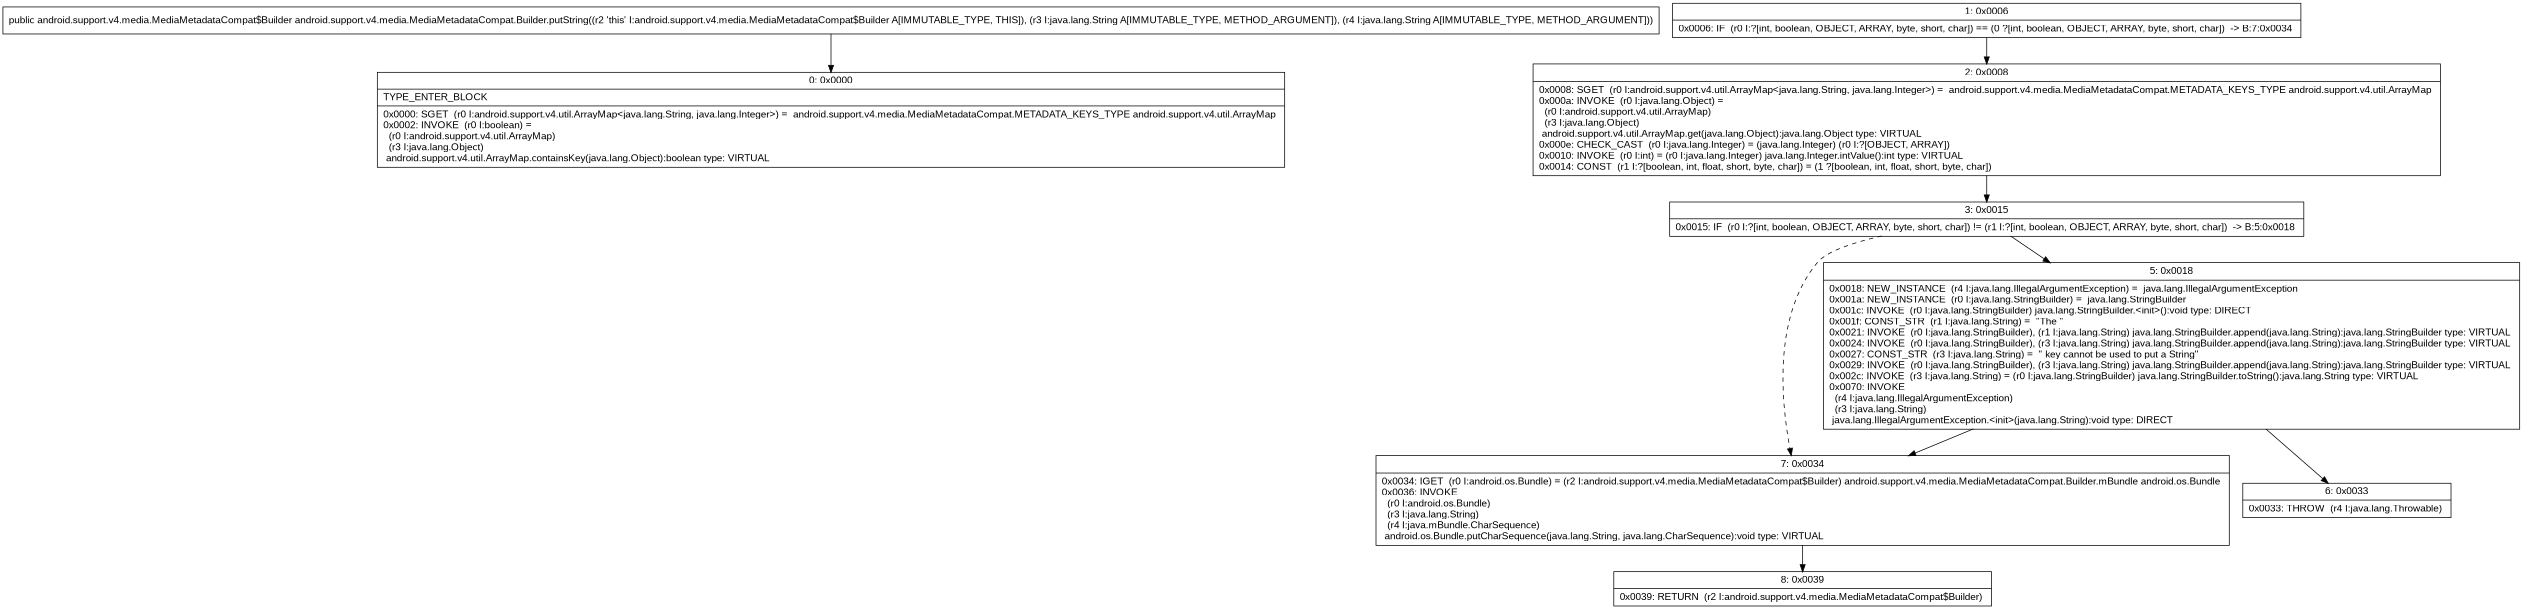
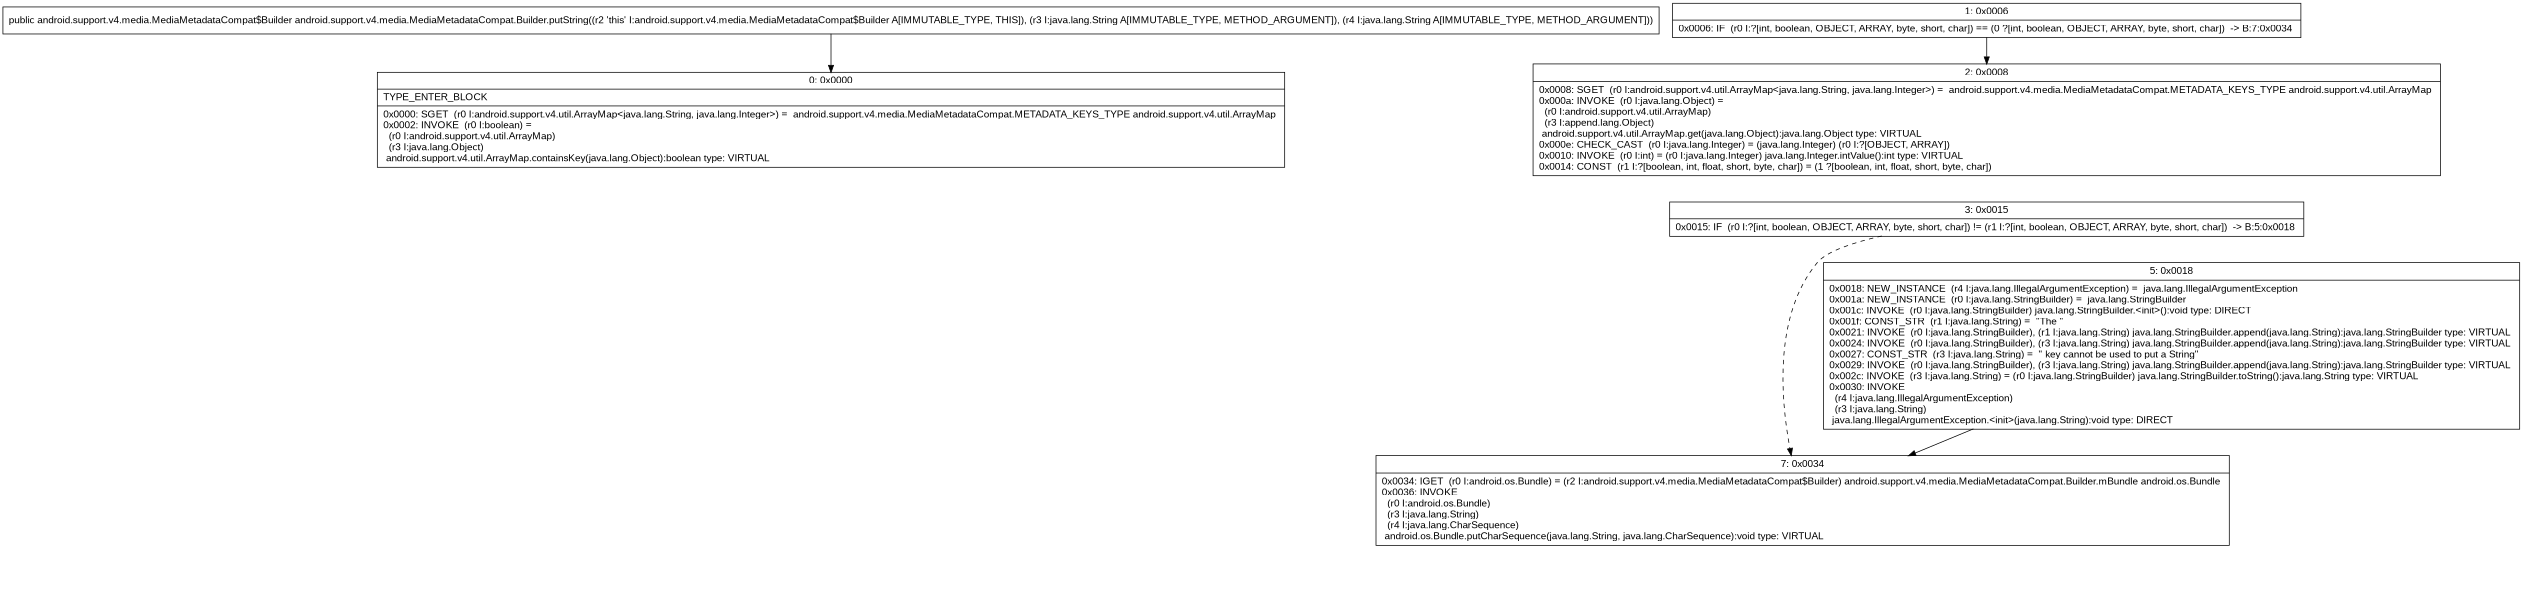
node "2: 0x0008": text "(r3 I:java.lang.Object)" -> "(r3 I:append.lang.Object)"
edge "2: 0x0008" -> "3: 0x0015": removed
edge "3: 0x0015" -> "5: 0x0018": removed
node "5: 0x0018": text "0x0070: INVOKE" -> "0x0030: INVOKE"
node "6: 0x0033": removed
node "7: 0x0034": text "(r4 I:java.mBundle.CharSequence)" -> "(r4 I:java.lang.CharSequence)"
node "8: 0x0039": removed
